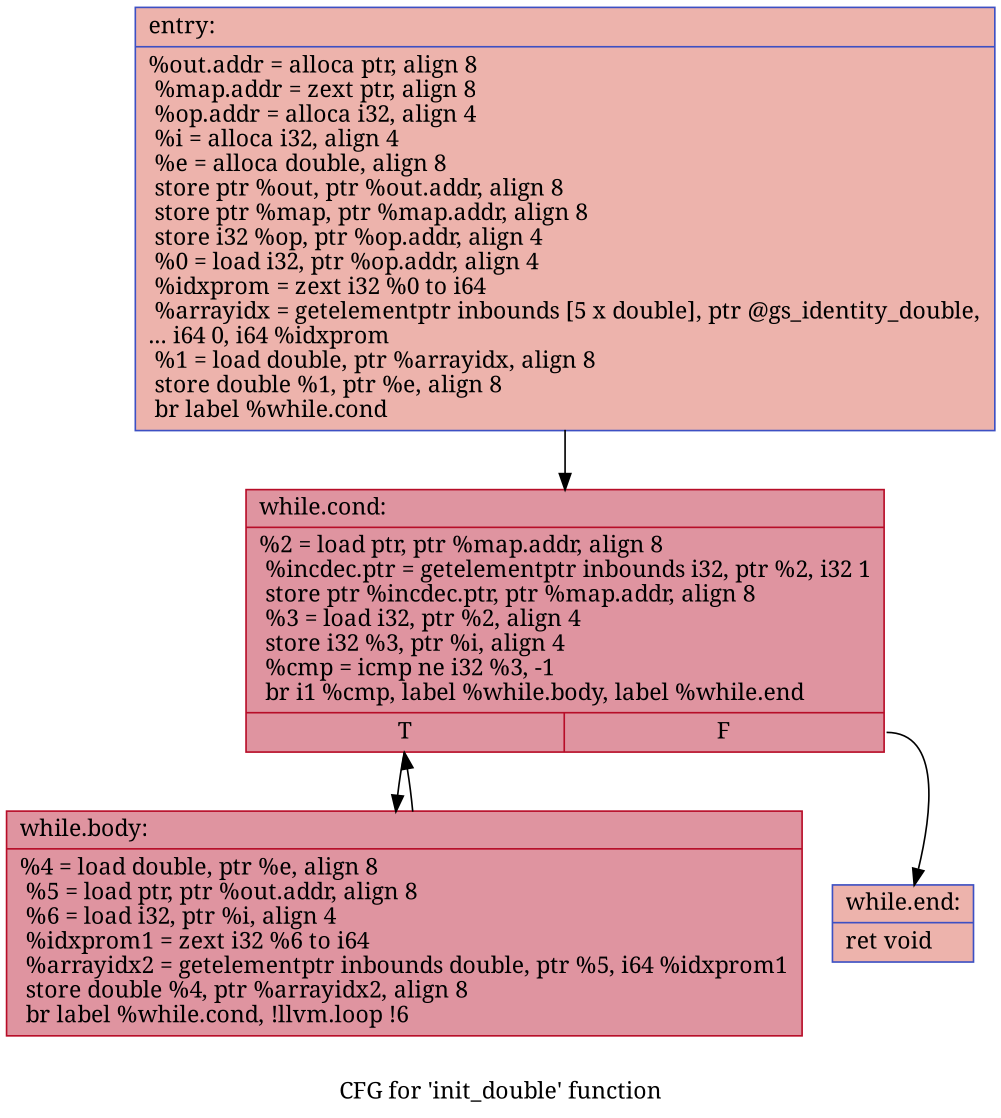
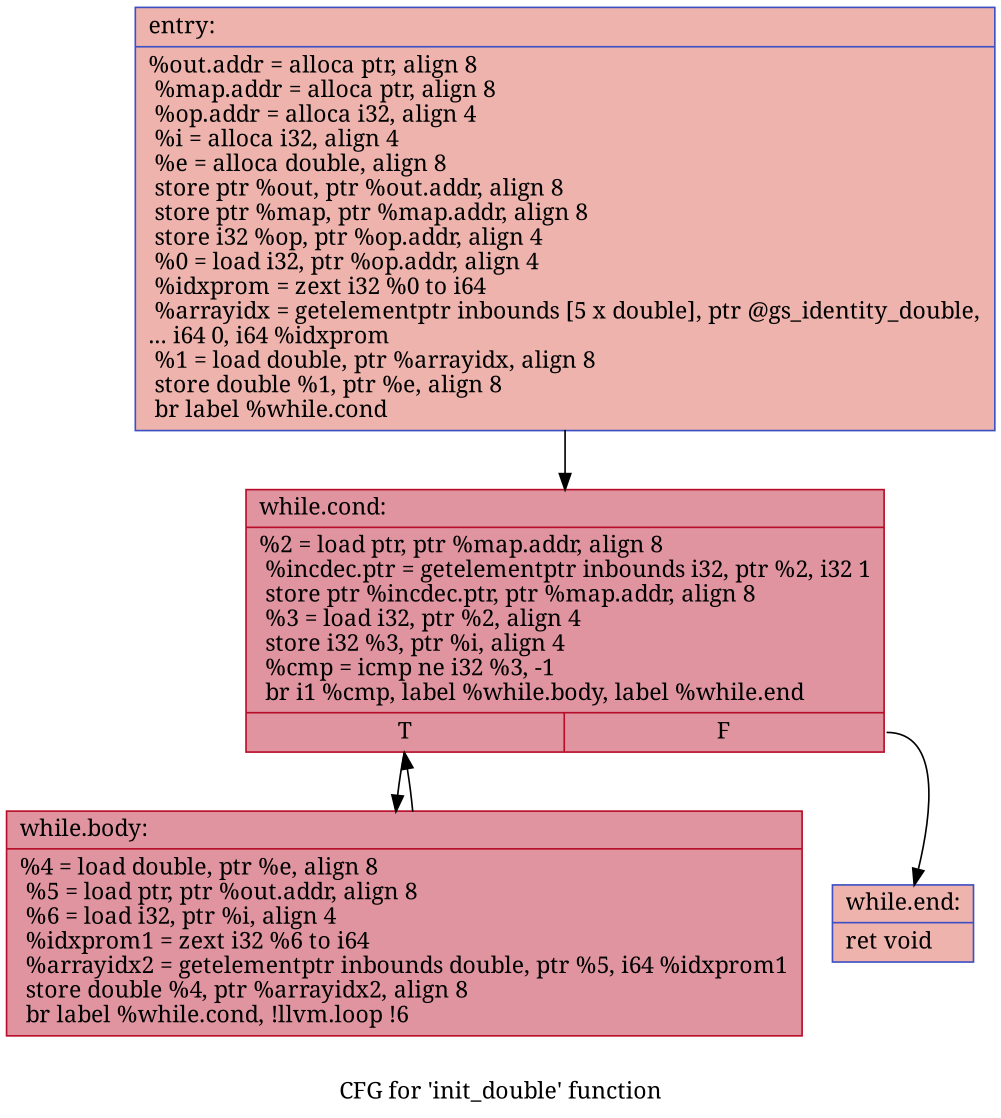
node "entry:": text "%map.addr = zext ptr, align 8" -> "%map.addr = alloca ptr, align 8"
